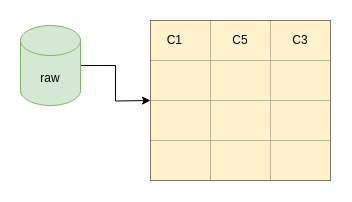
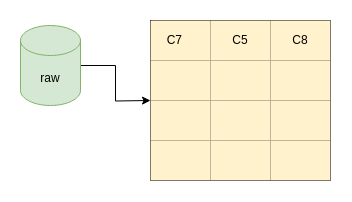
node "C1": label "C1" -> "C7"
node "C3": label "C3" -> "C8"
